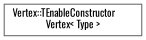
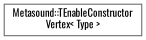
node "Vertex::TEnableConstructor Vertex< Type >": label "Vertex::TEnableConstructor Vertex< Type >" -> "Metasound::TEnableConstructor Vertex< Type >"
